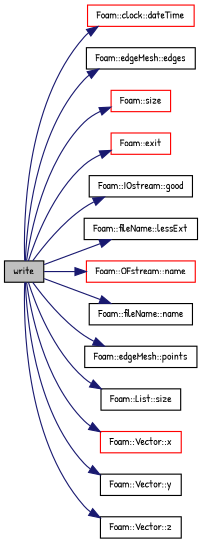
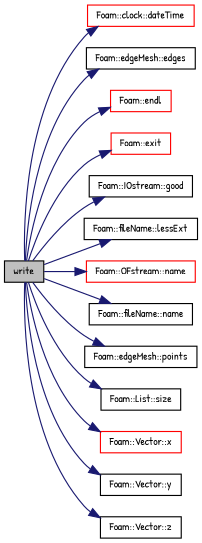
node "Foam::size": label "Foam::size" -> "Foam::endl"
